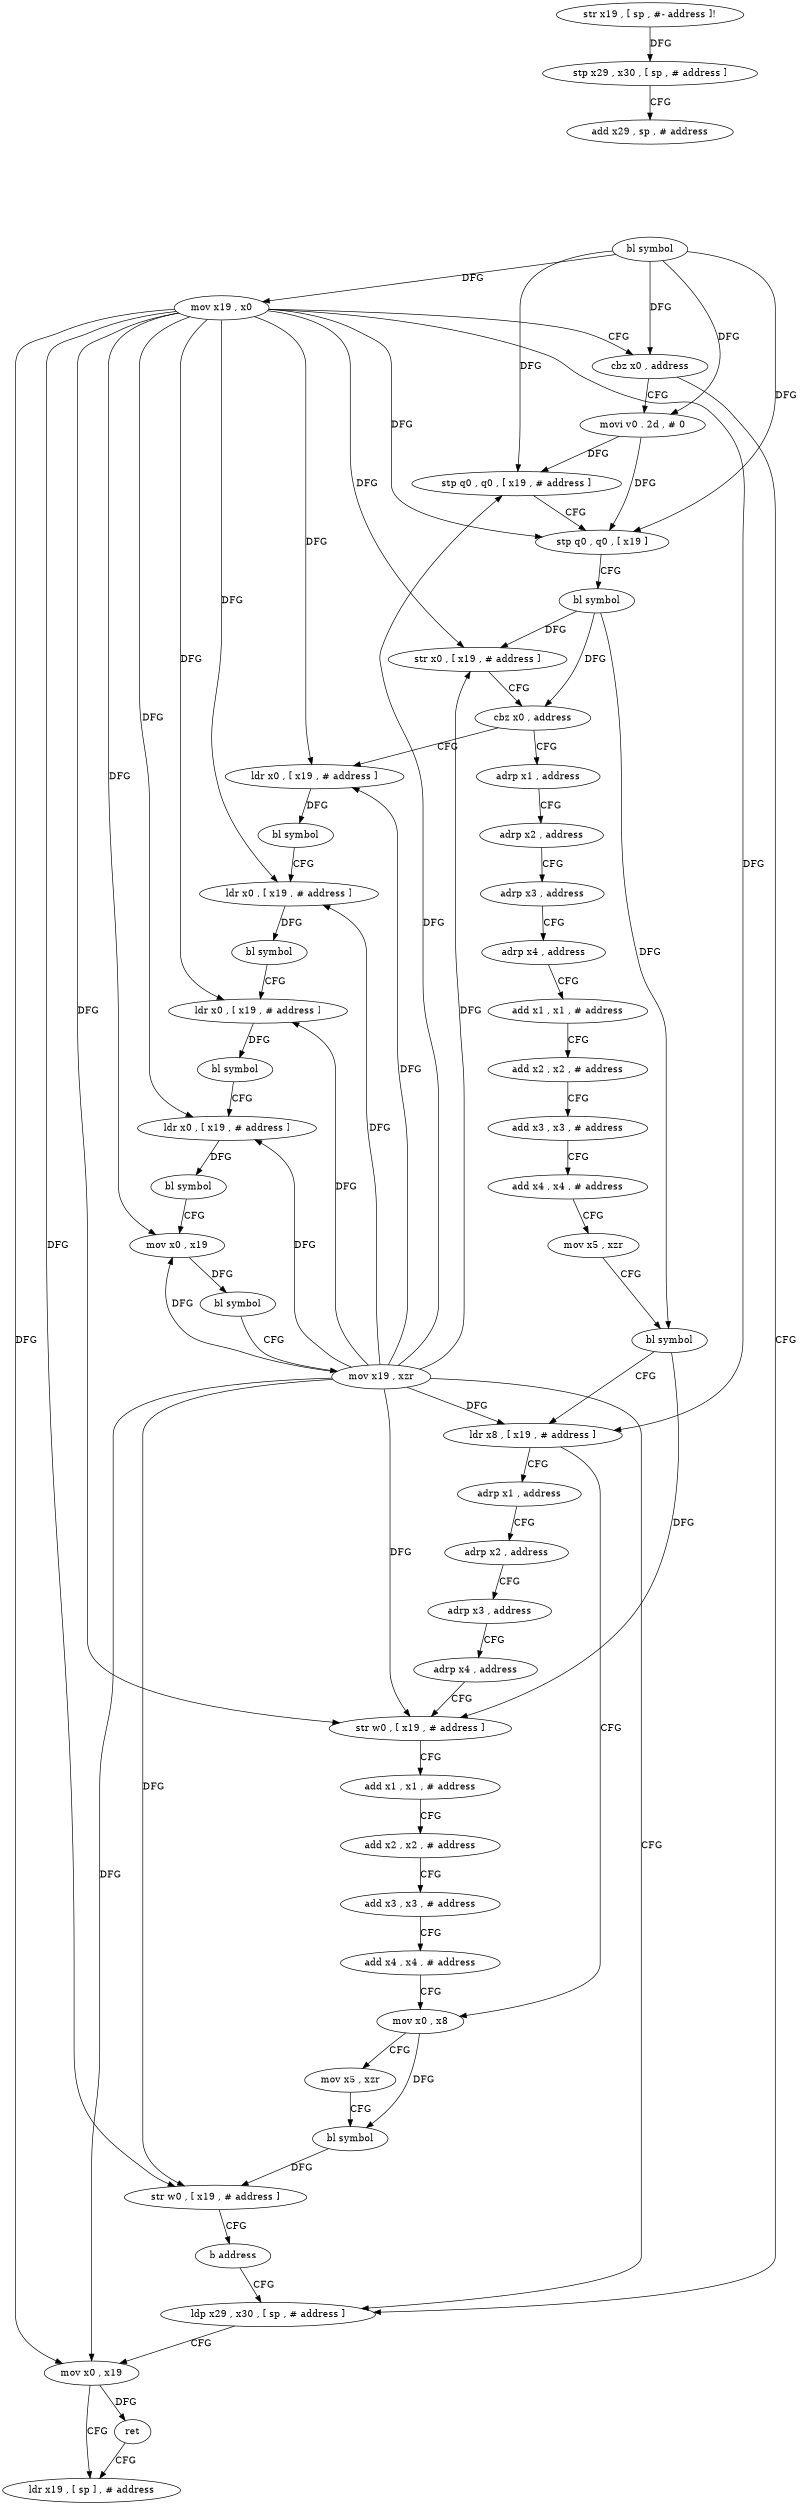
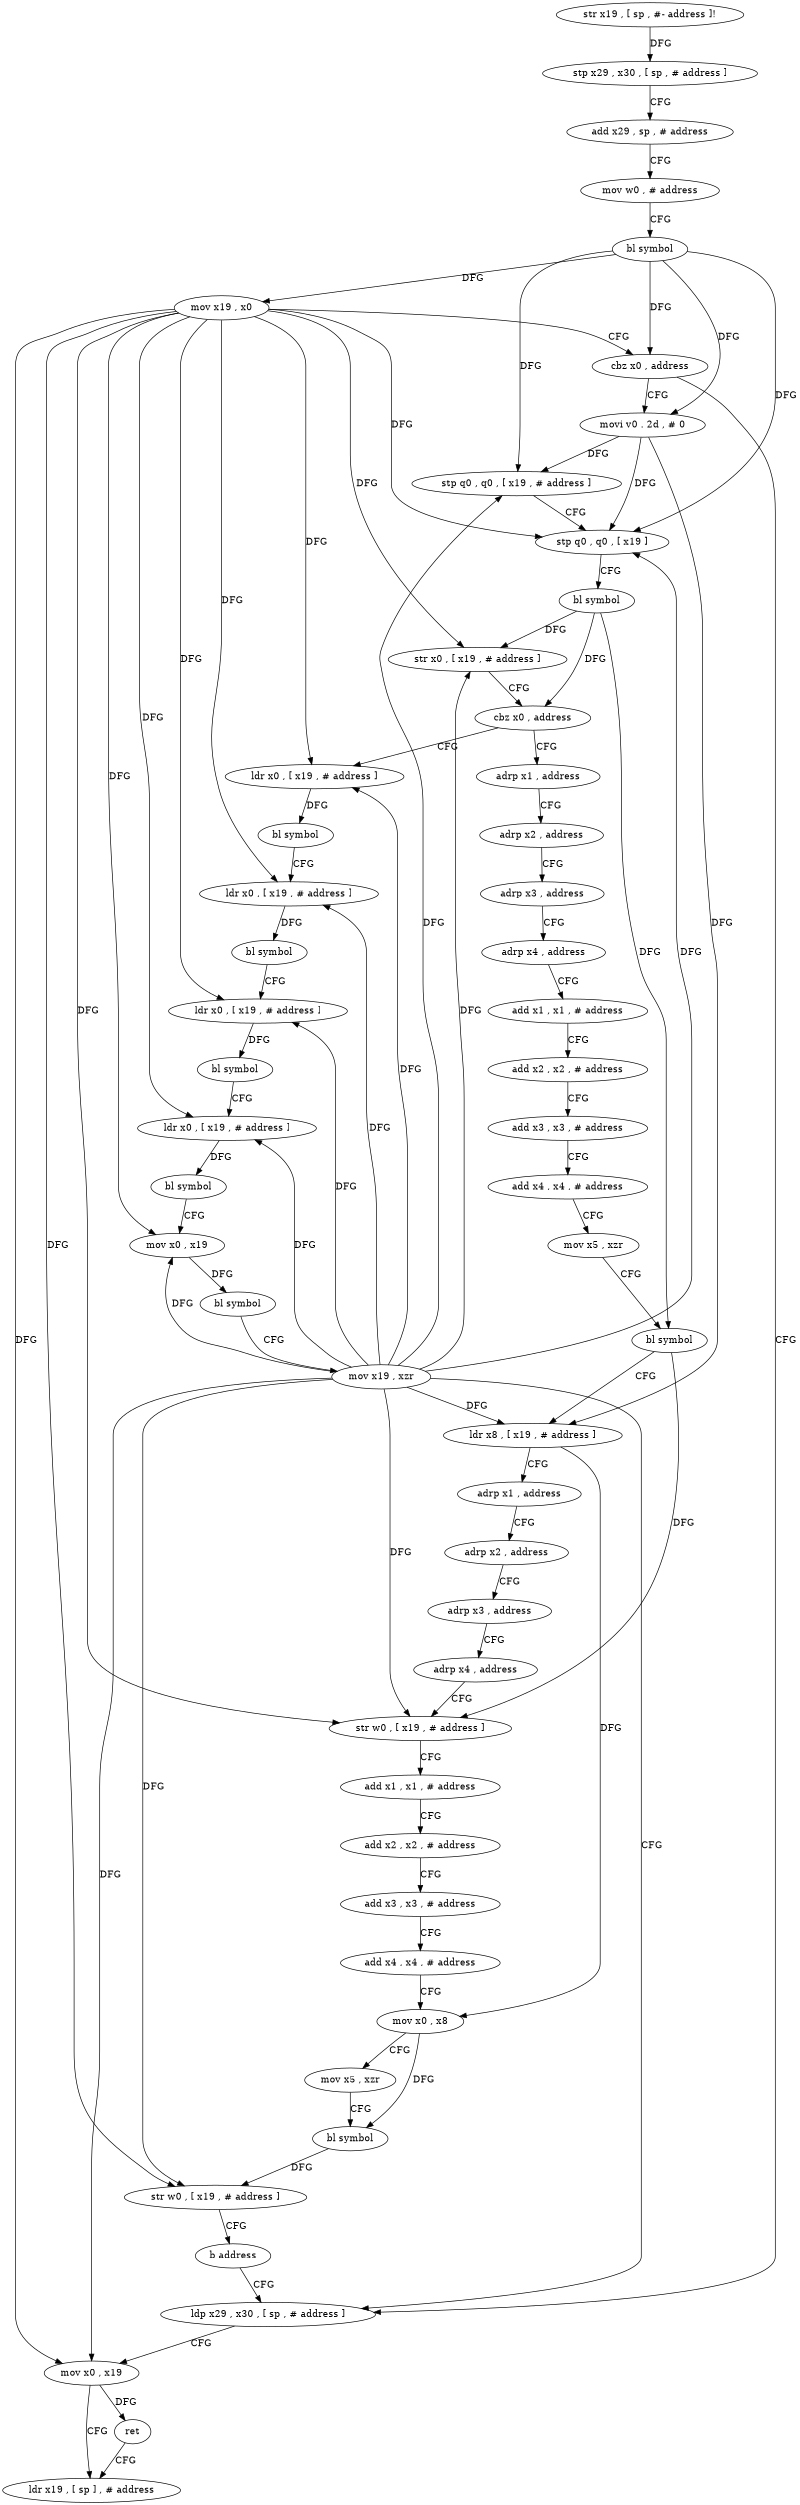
node "mov w0 , # address": added
edge "mov x19 , x0" -> "ldr x8 , [ x19 , # address ]": now "movi v0 . 2d , # 0" -> "ldr x8 , [ x19 , # address ]"
edge "mov x19 , xzr" -> "stp q0 , q0 , [ x19 ]": added, label "DFG"
edge "ldr x8 , [ x19 , # address ]" -> "mov x0 , x8": label "CFG" -> "DFG"
